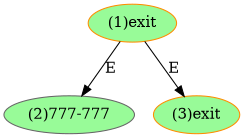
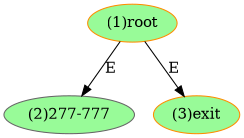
node "(1)exit": label "(1)exit" -> "(1)root"
node "(2)777-777": label "(2)777-777" -> "(2)277-777"
